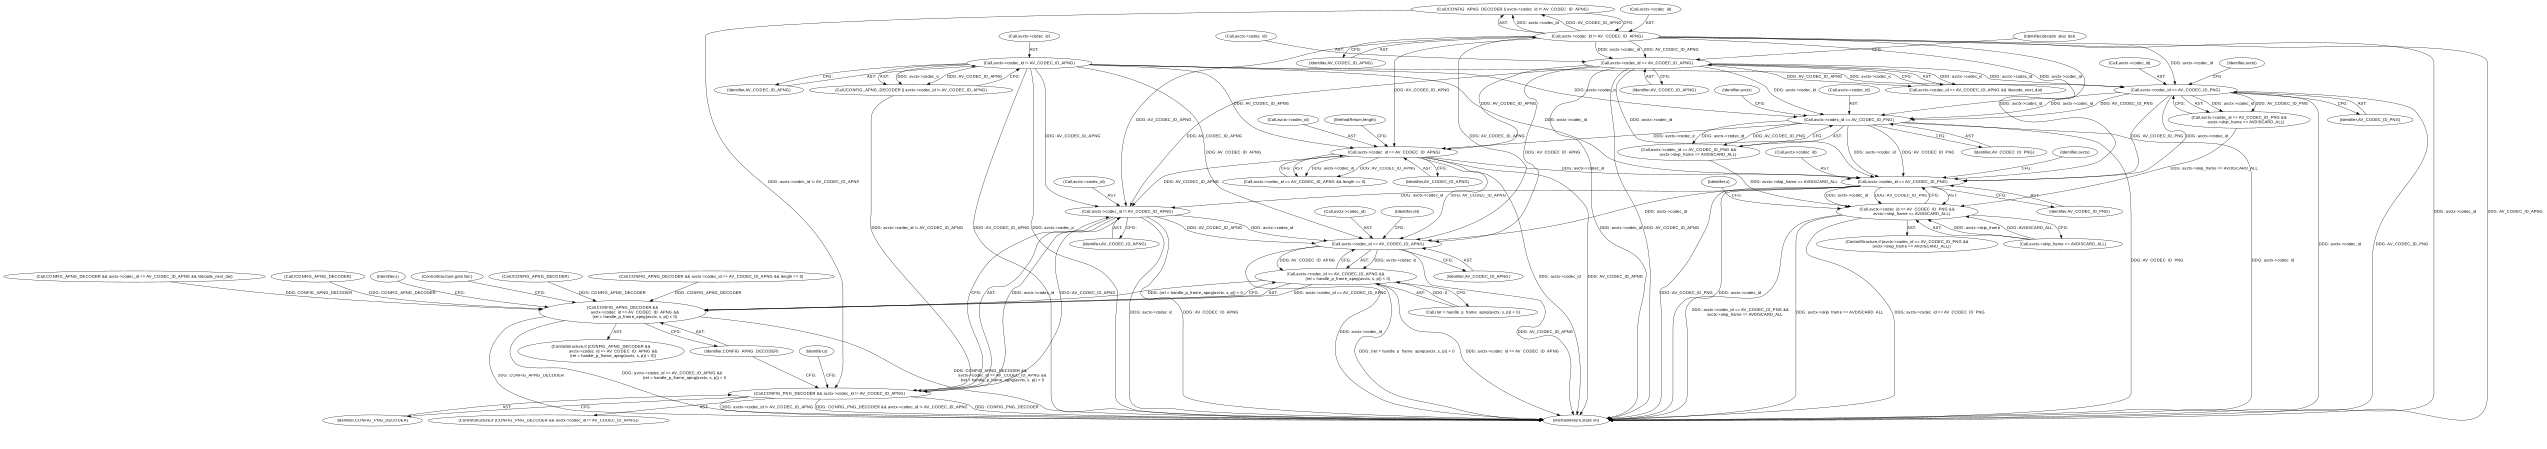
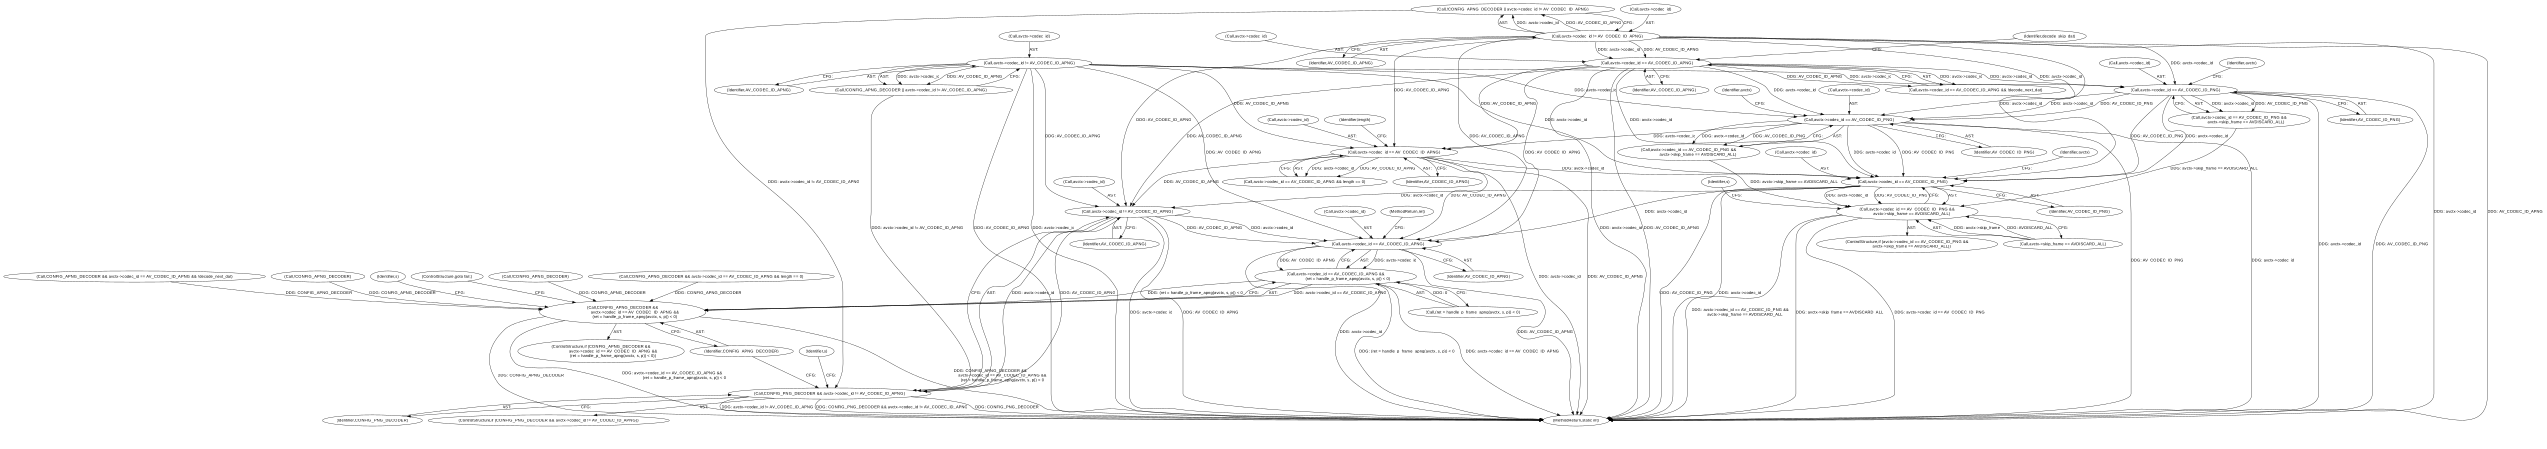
node "(MethodReturn,length)": label "(MethodReturn,length)" -> "(Identifier,length)"
node "(Identifier,ret)": label "(Identifier,ret)" -> "(MethodReturn,ret)"
